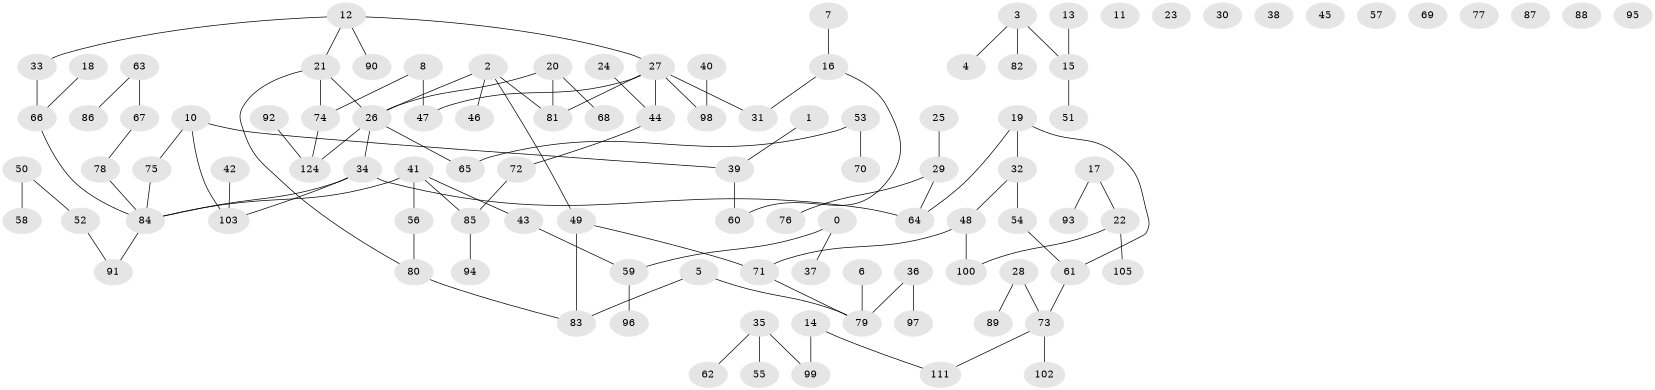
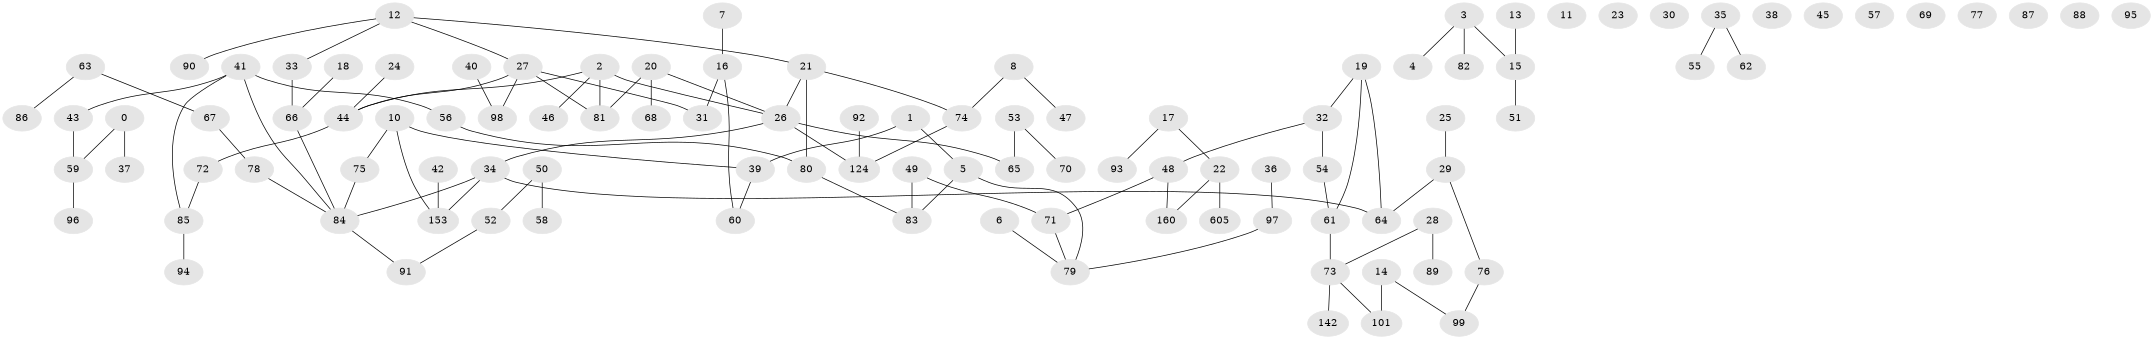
edge "27" -- "47": removed
edge "1" -- "5": added
edge "2" -- "49": now "2" -- "44"
node "103": label "103" -> "153"
node "100": label "100" -> "160"
node "105": label "105" -> "605"
edge "36" -- "79": now "97" -- "79"
edge "35" -- "99": now "76" -- "99"
node "111": label "111" -> "101"
node "102": label "102" -> "142"
